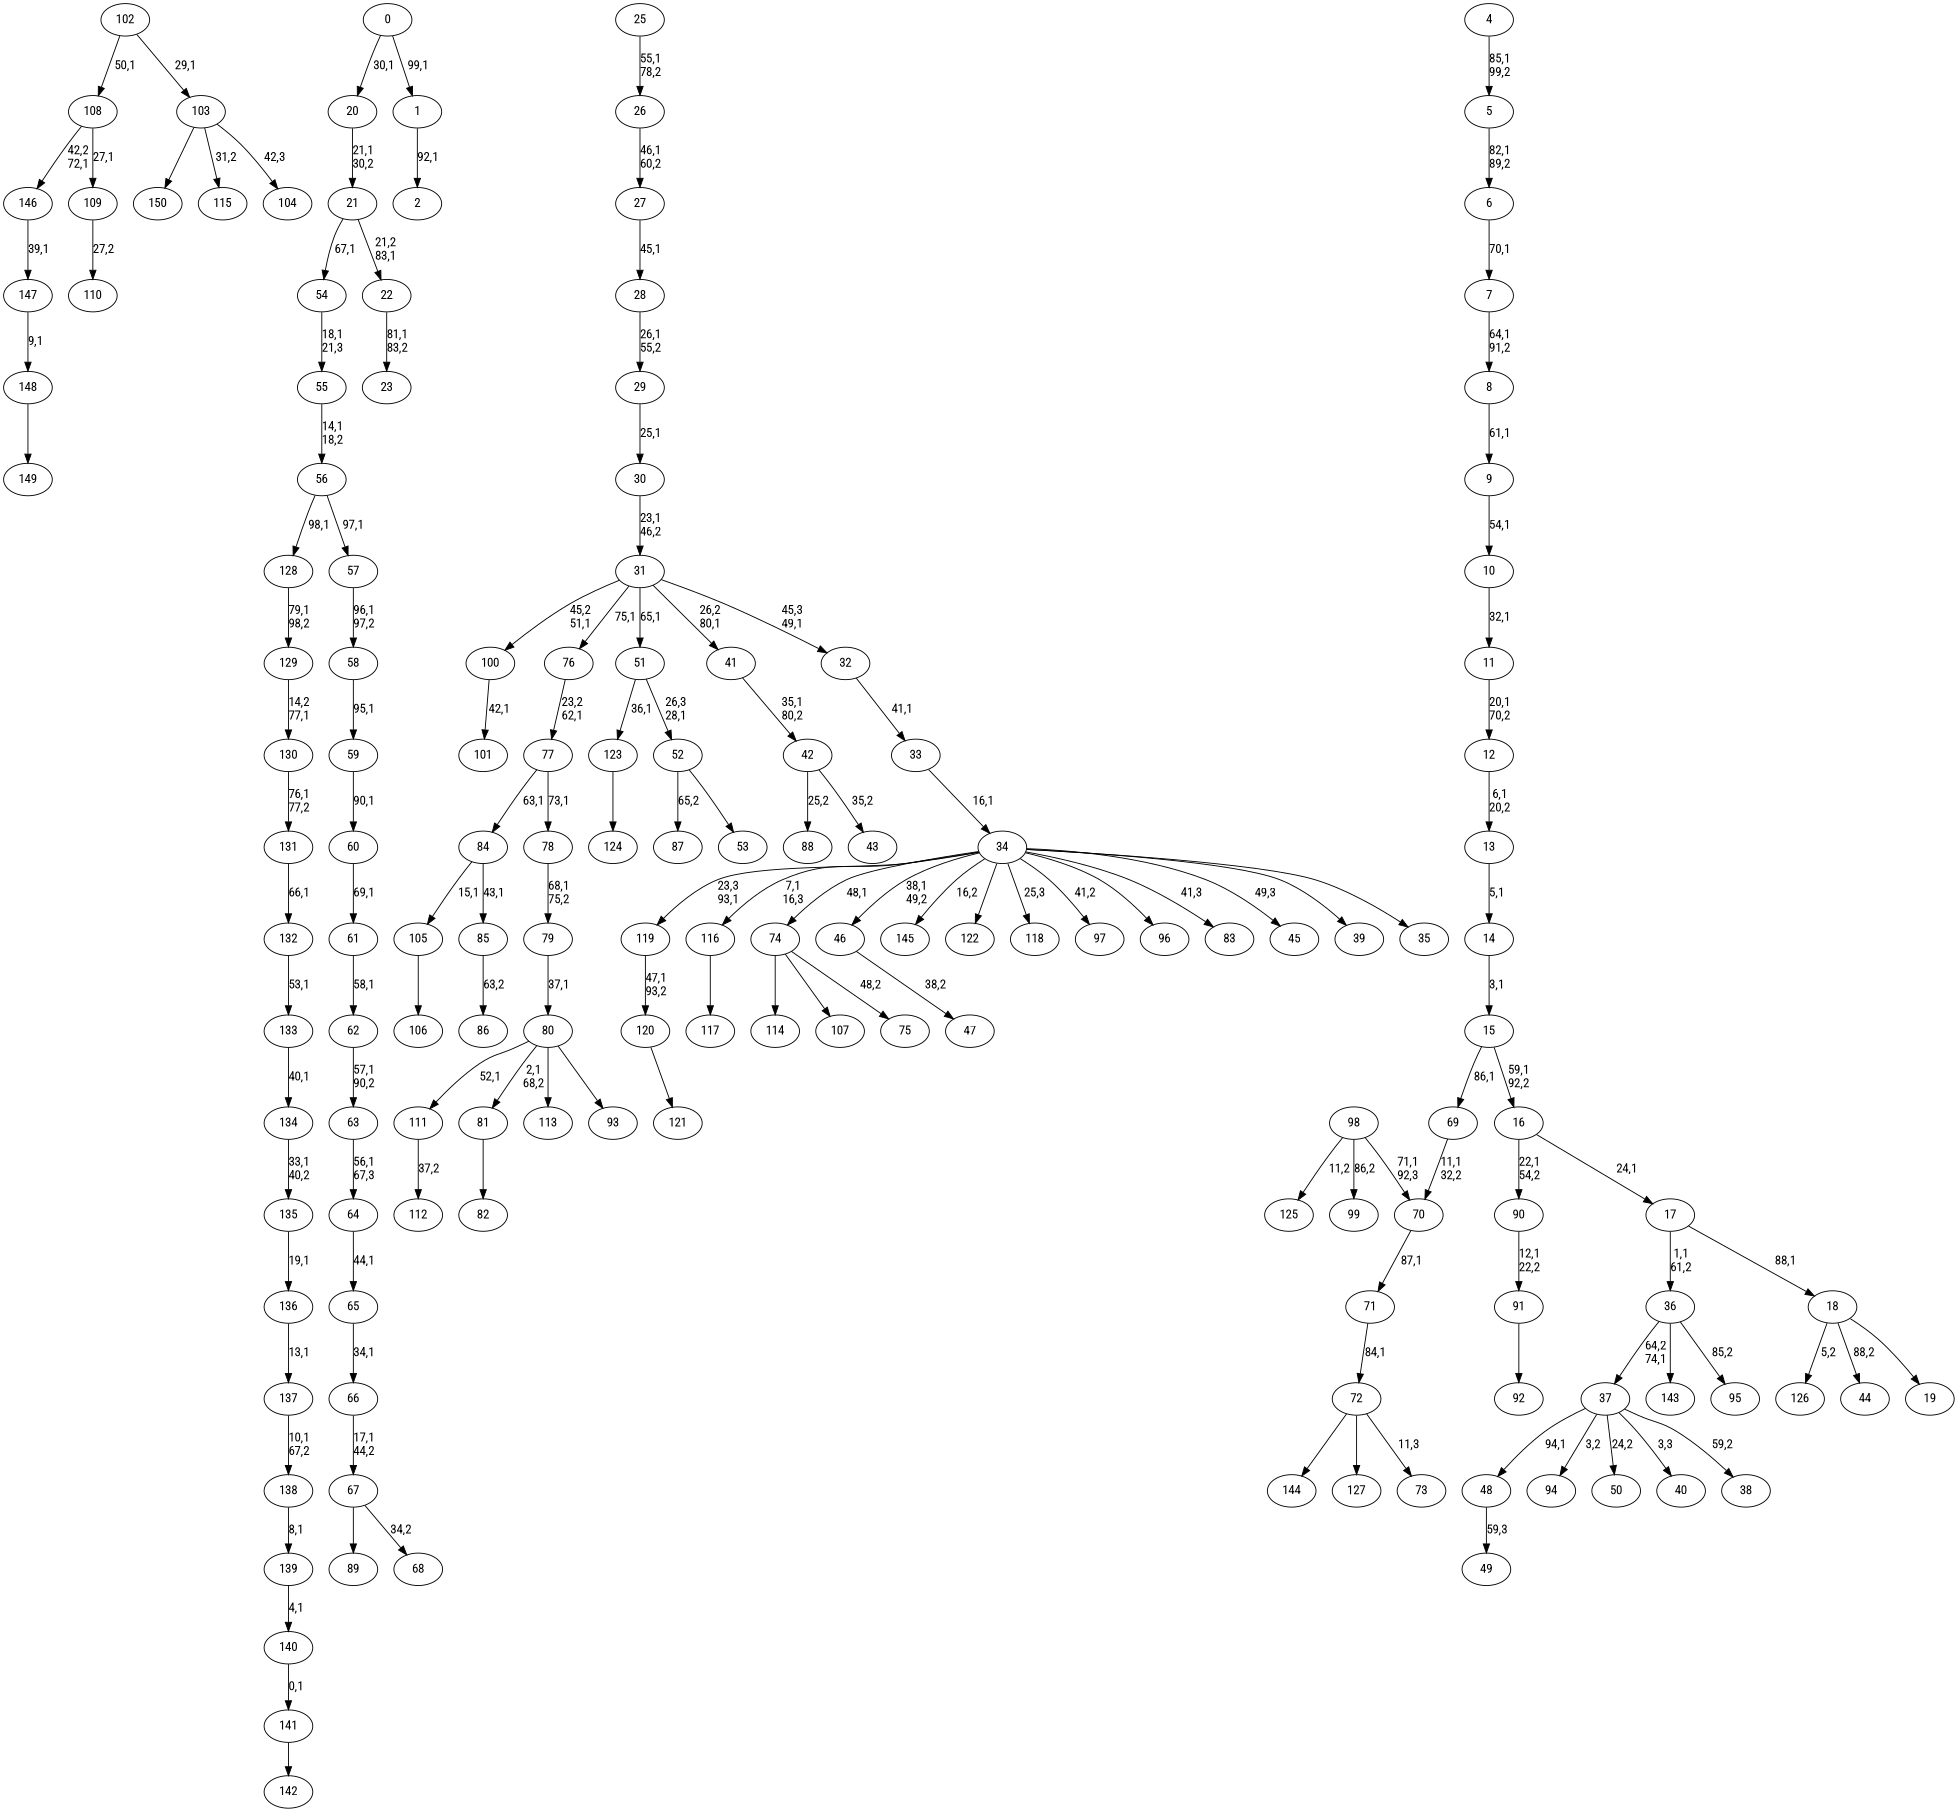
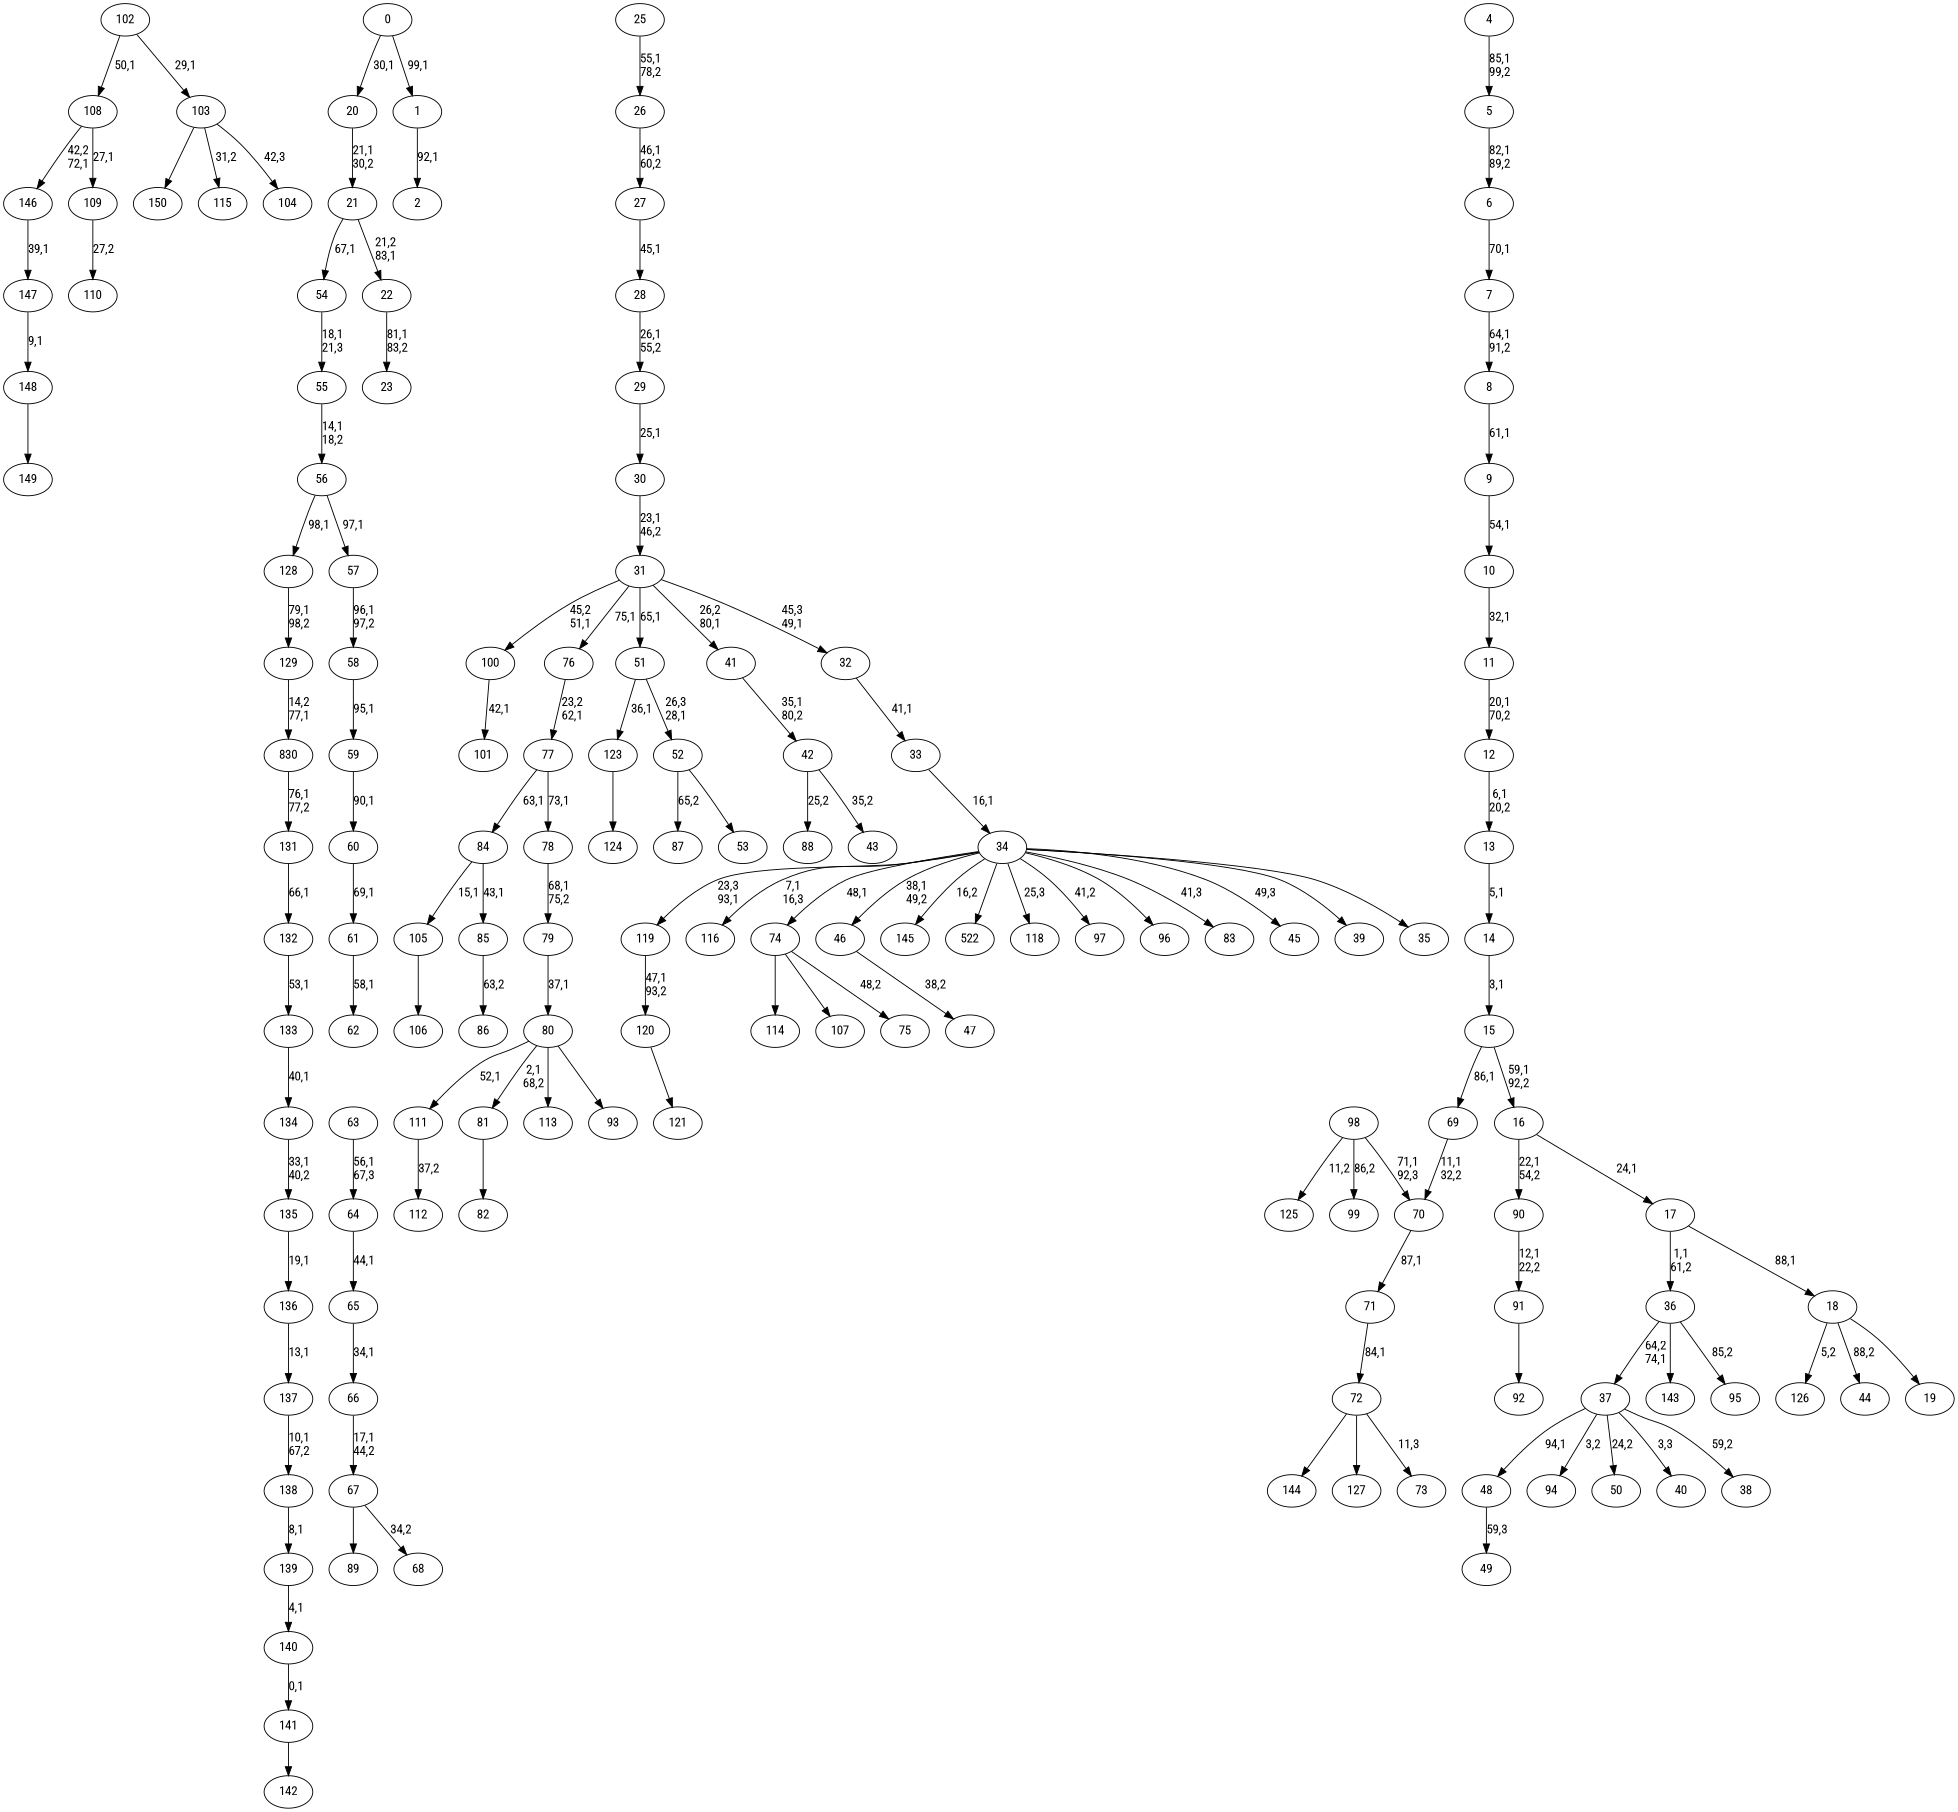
node "130": label "130" -> "830"
node "122": label "122" -> "522"
node "117": removed
edge "62" -> "63": removed, label "57,1 90,2"
